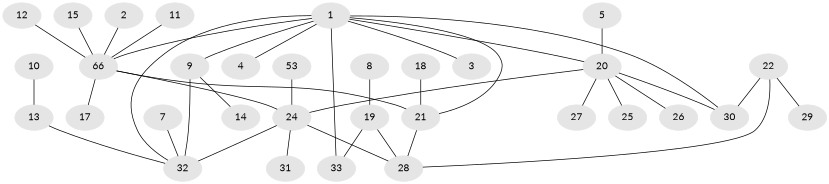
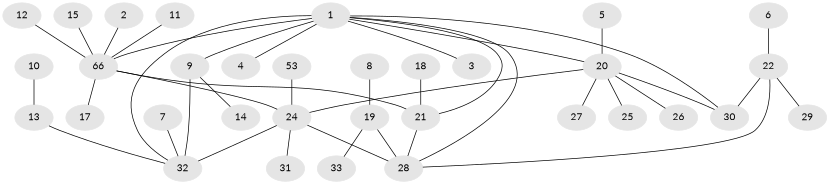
node "6": added
edge "1" -- "33": now "1" -- "28"
